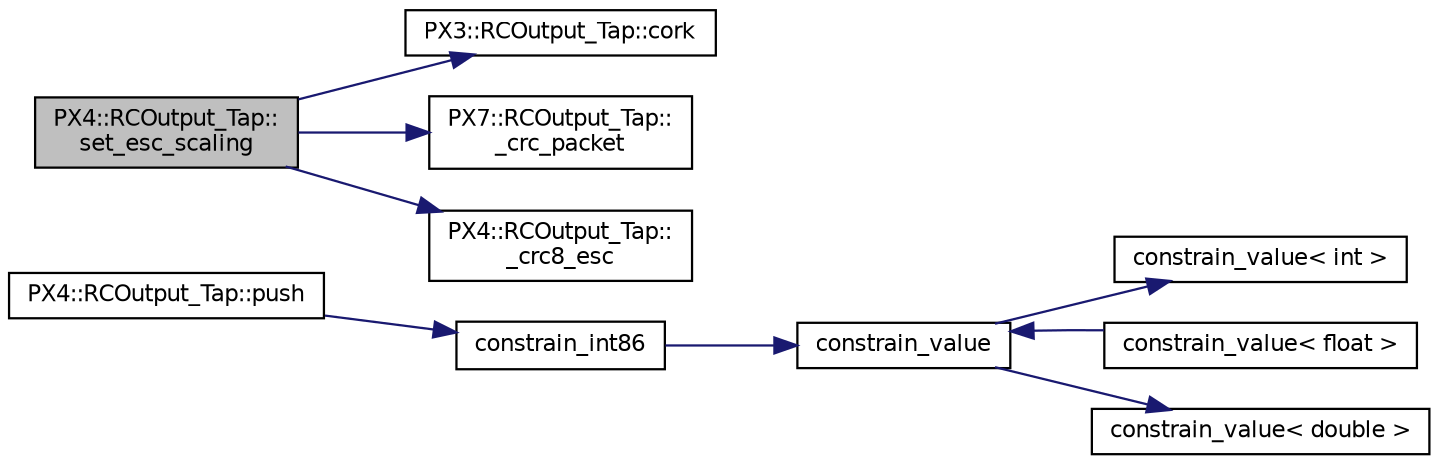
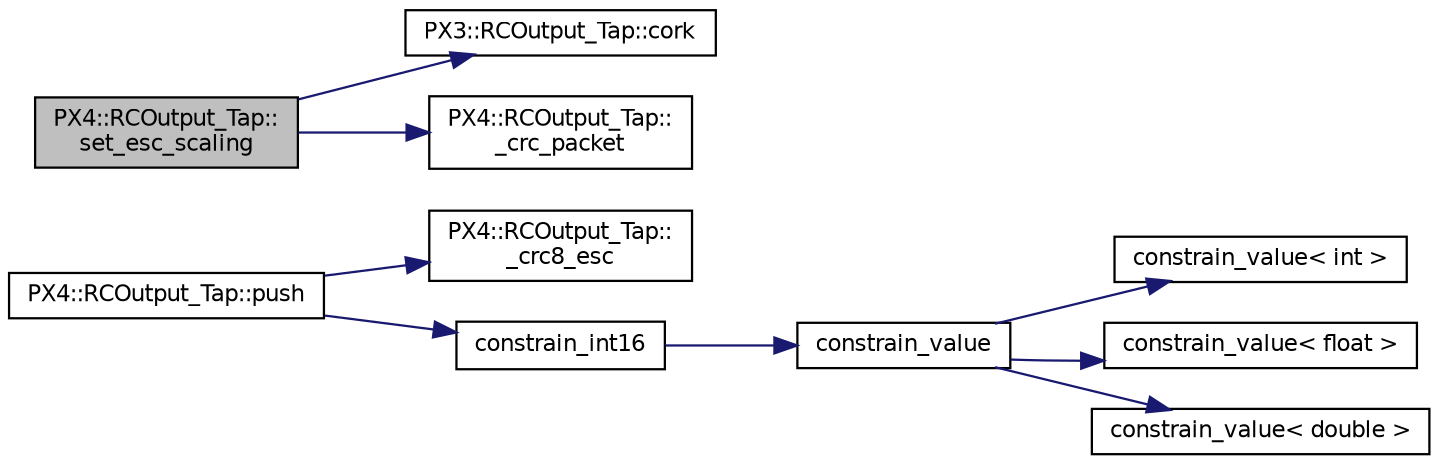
node "PX7::RCOutput_Tap:: _crc_packet": label "PX7::RCOutput_Tap:: _crc_packet" -> "PX4::RCOutput_Tap:: _crc_packet"
edge "PX4::RCOutput_Tap:: set_esc_scaling" -> "PX4::RCOutput_Tap:: _crc8_esc": now "PX4::RCOutput_Tap::push" -> "PX4::RCOutput_Tap:: _crc8_esc"
edge "constrain_value< float >" -> "constrain_value": reversed
node "constrain_int86": label "constrain_int86" -> "constrain_int16"
